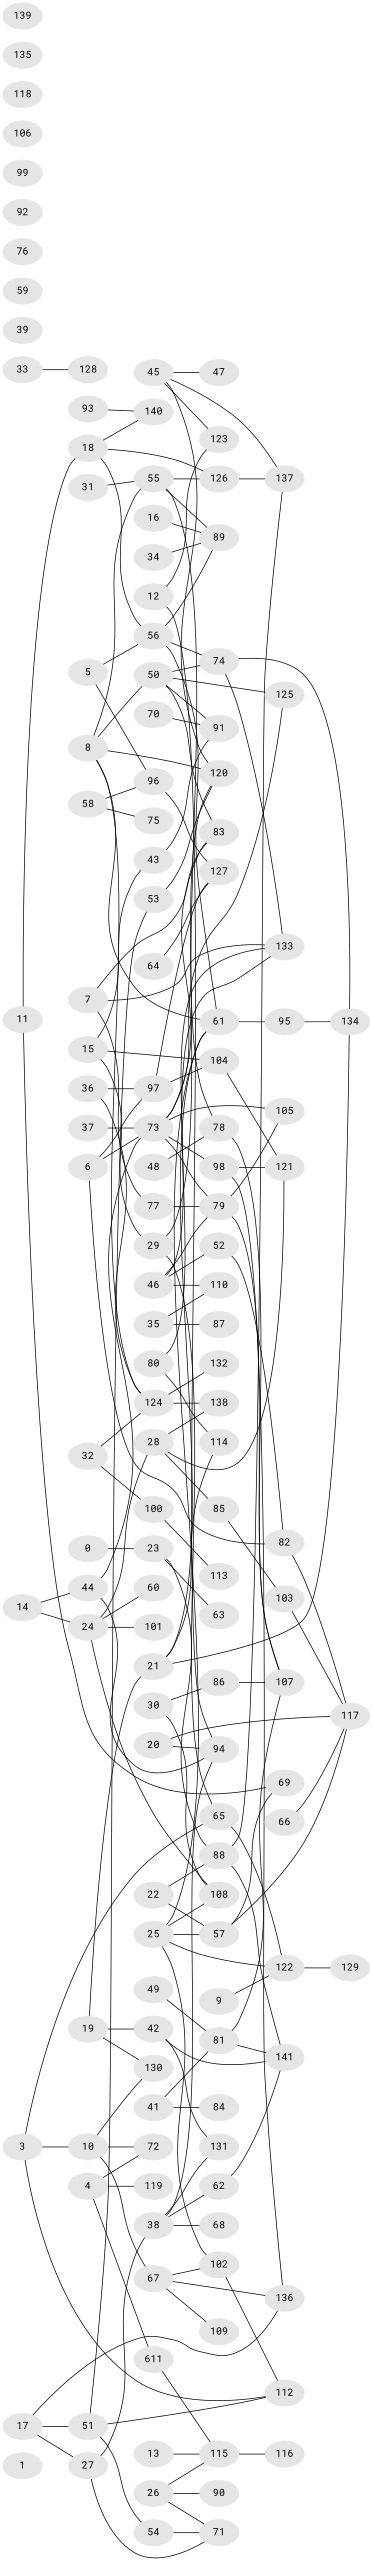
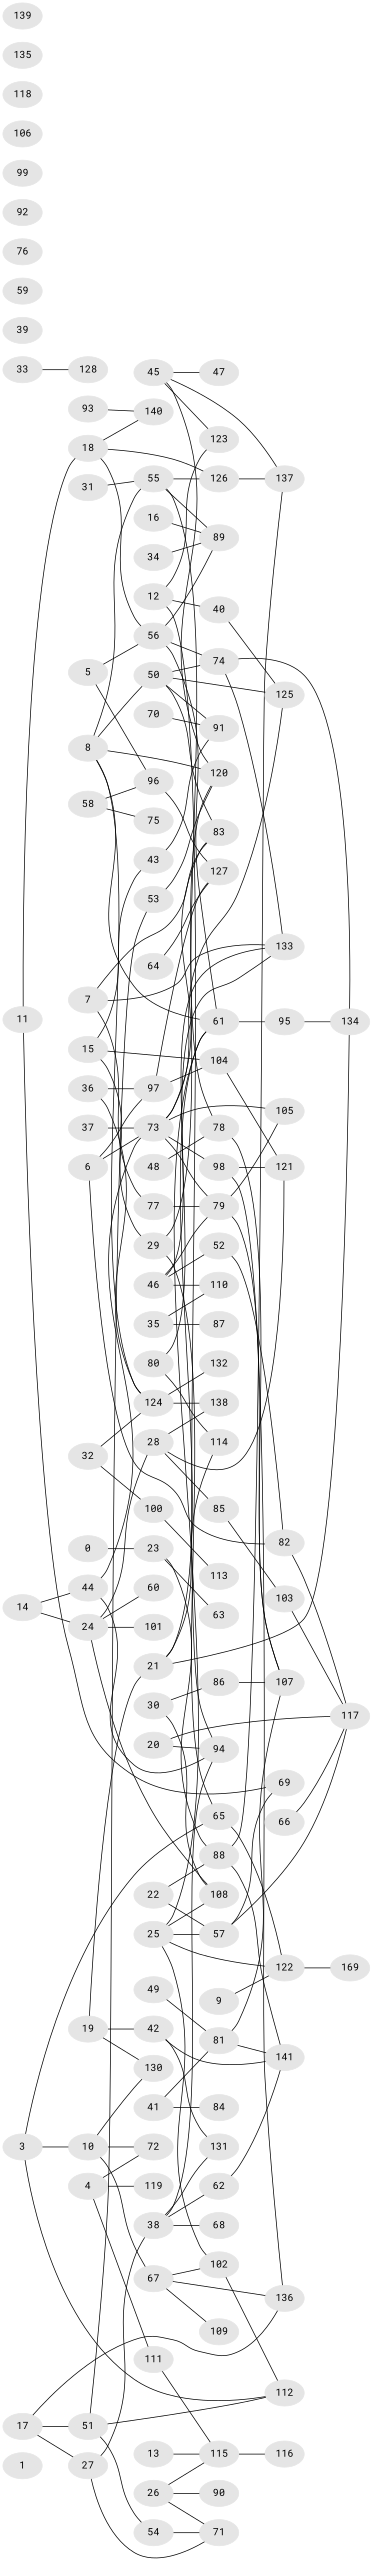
node "40": added
node "129": label "129" -> "169"
node "611": label "611" -> "111"
